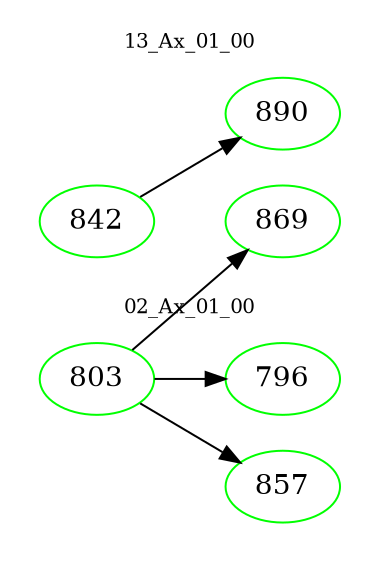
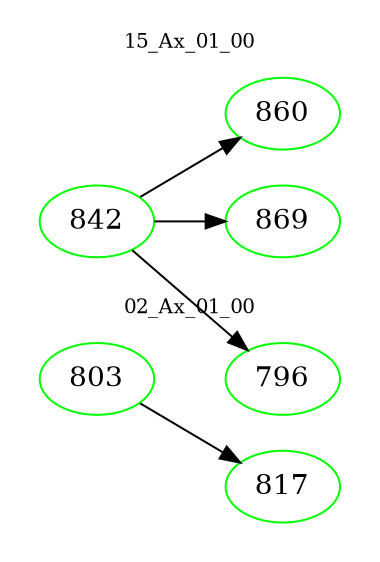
cluster "13_Ax_01_00": label "13_Ax_01_00" -> "15_Ax_01_00"
node "890": label "890" -> "860"
edge "803" -> "869": now "842" -> "869"
edge "803" -> "796": now "842" -> "796"
node "857": label "857" -> "817"
